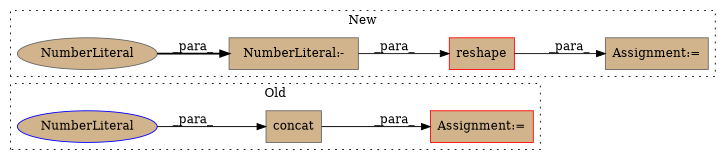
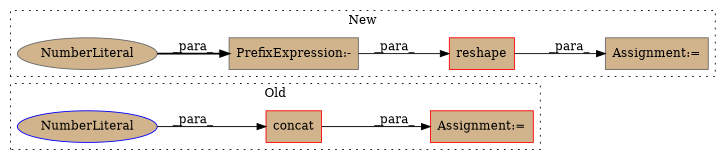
node "NumberLiteral:-": label "NumberLiteral:-" -> "PrefixExpression:-"
node "concat": color gray40 -> red
